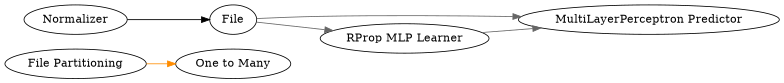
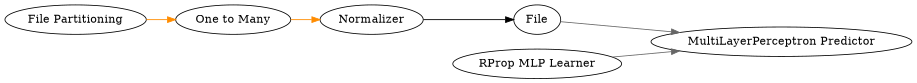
edge "One to Many" -> "Normalizer": added
edge "File" -> "RProp MLP Learner": removed
